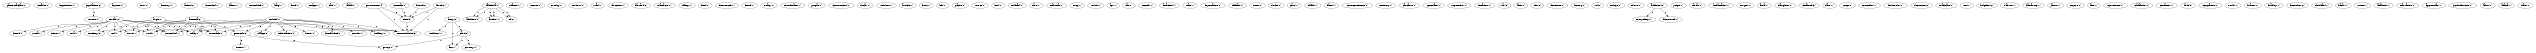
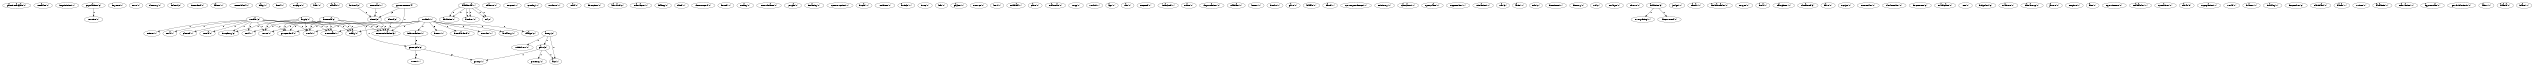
node "insanity(1)": added
edge "blood(2)" -> "time(3)": removed, label "1"
edge "turkish(1)" -> "extermination(3)": removed, label "1"
edge "turkish(1)" -> "genocide(2)": now "information(1)" -> "genocide(2)"
